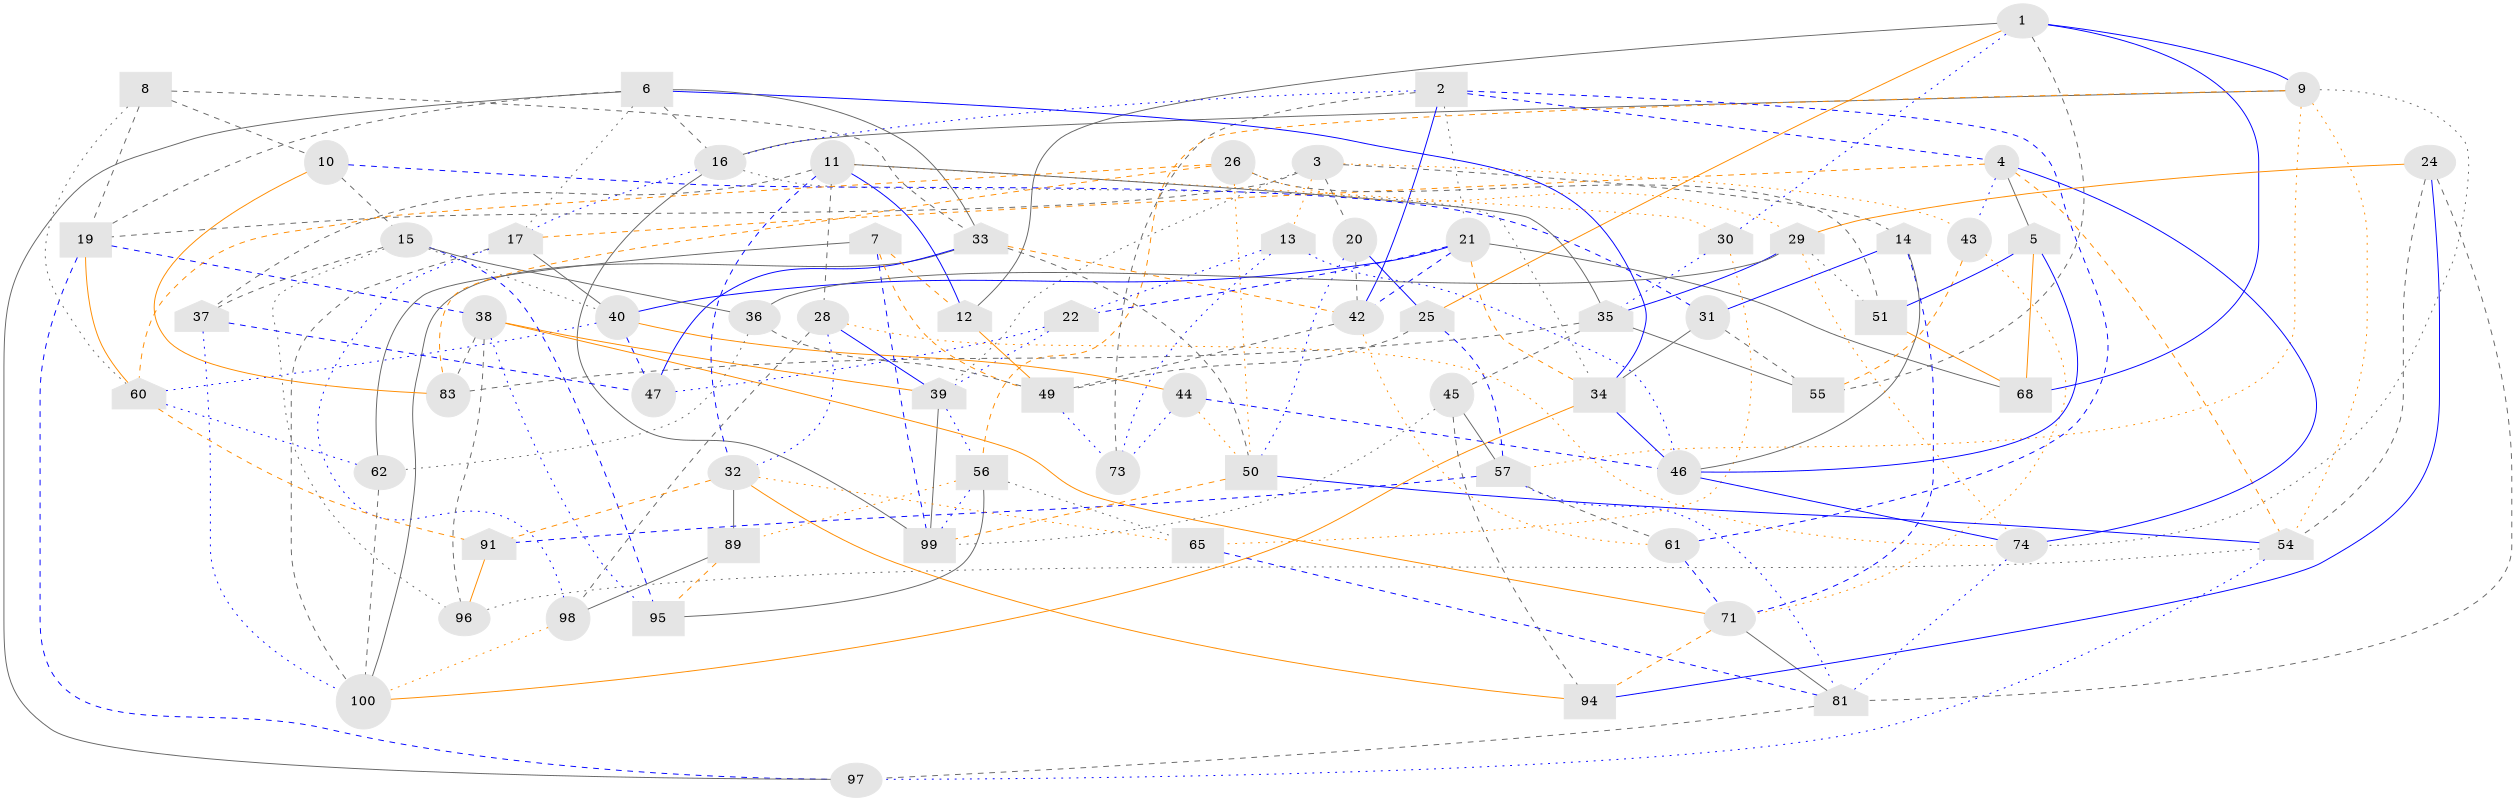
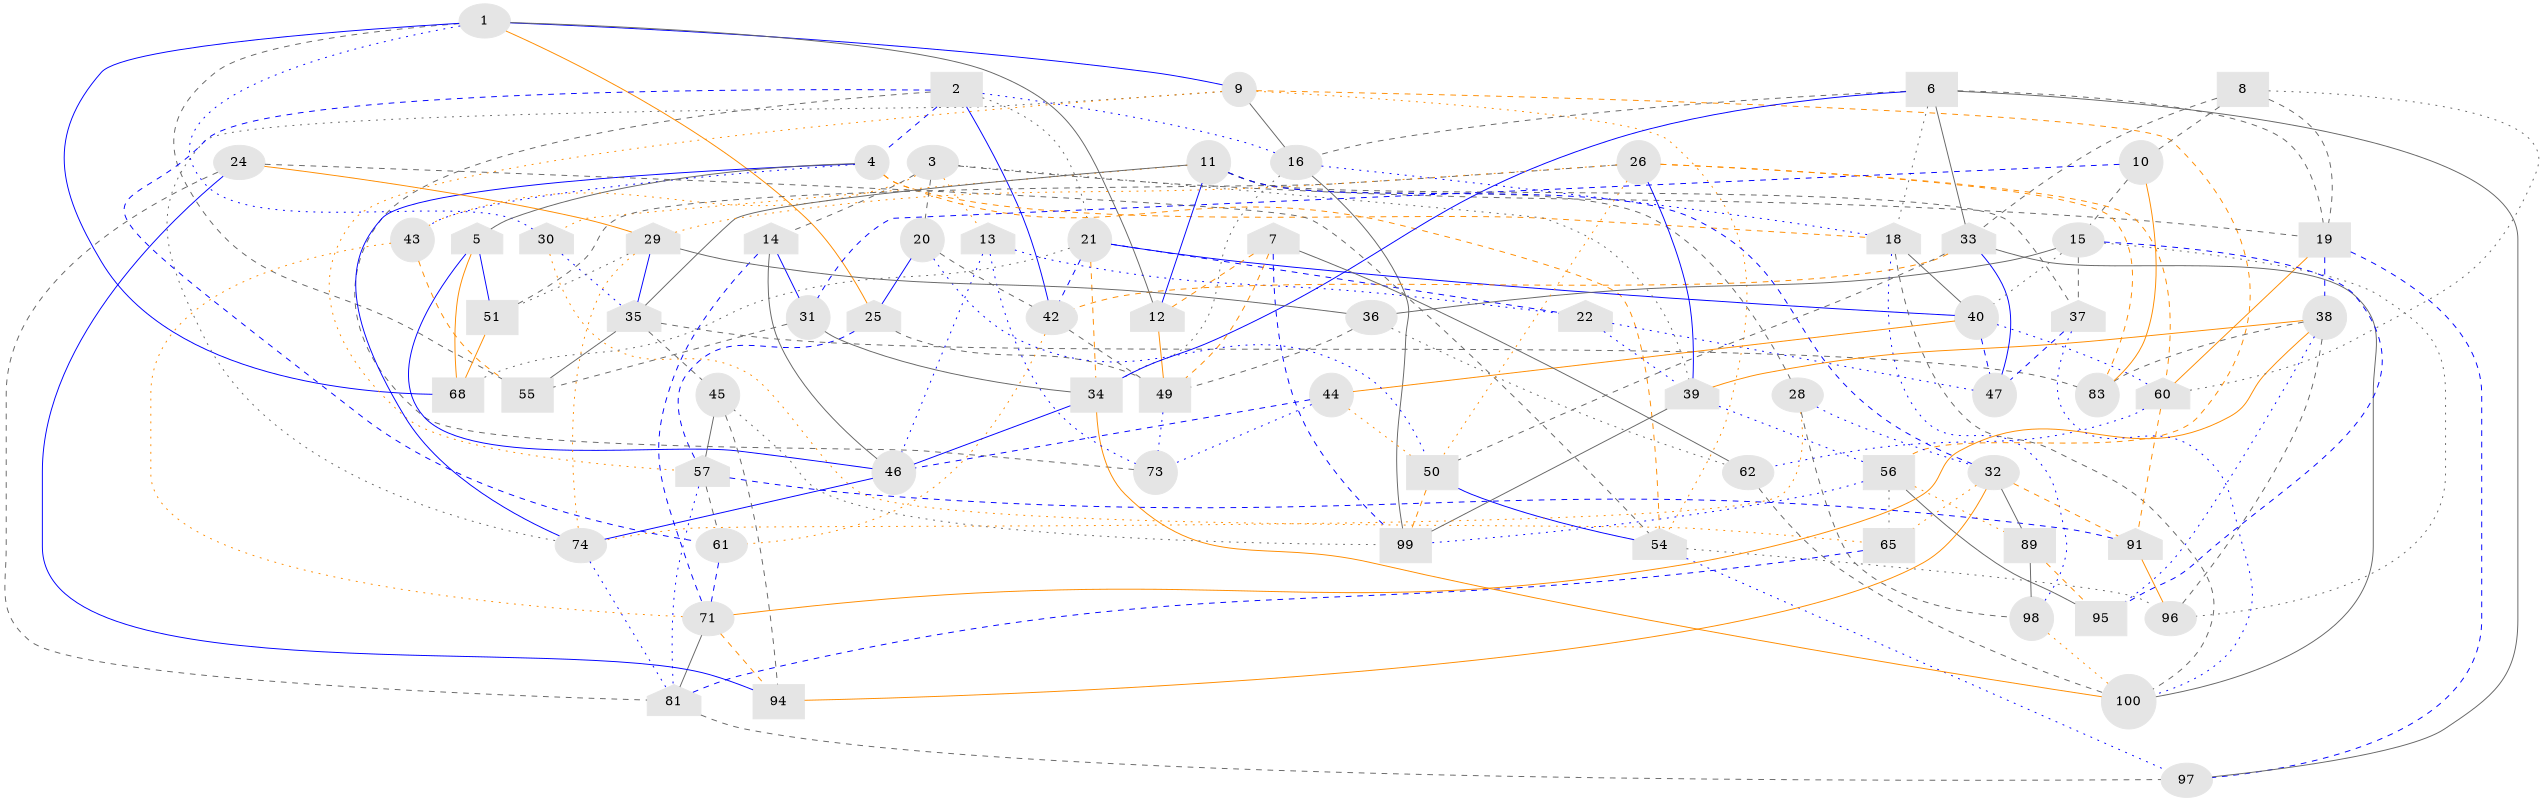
node "17": label "17" -> "18"
edge "21" -- "68": style solid -> dotted
edge "28" -- "39": now "26" -- "39"
